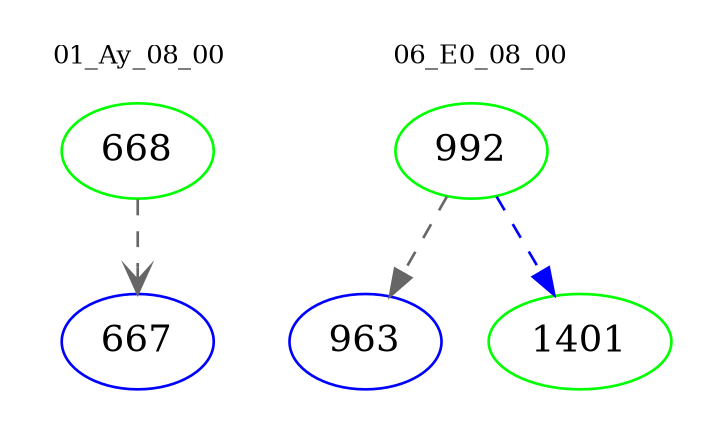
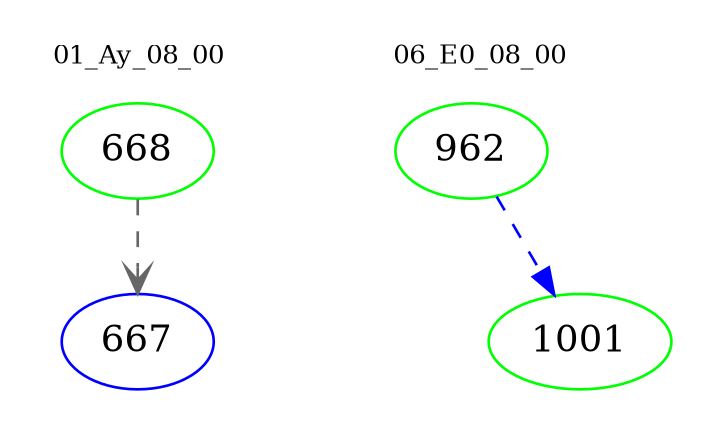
node "992": label "992" -> "962"
node "963": removed
node "1401": label "1401" -> "1001"
